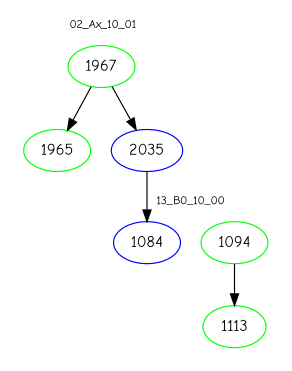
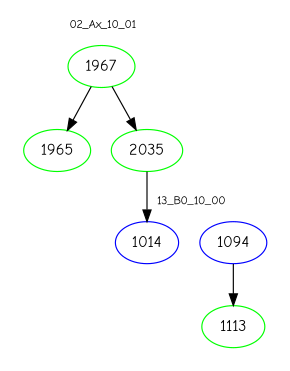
node "2035": color blue -> green
node "1084": label "1084" -> "1014"
node "1094": color green -> blue
